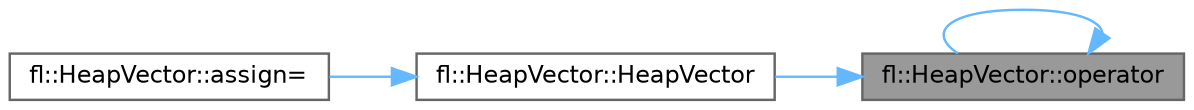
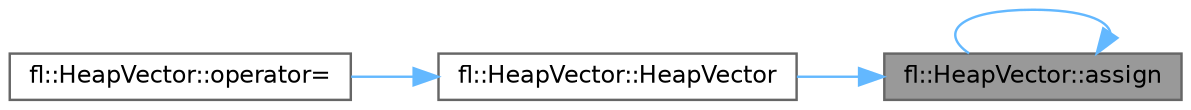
node "fl::HeapVector::assign=": label "fl::HeapVector::assign=" -> "fl::HeapVector::operator="
node "fl::HeapVector::operator": label "fl::HeapVector::operator" -> "fl::HeapVector::assign"
